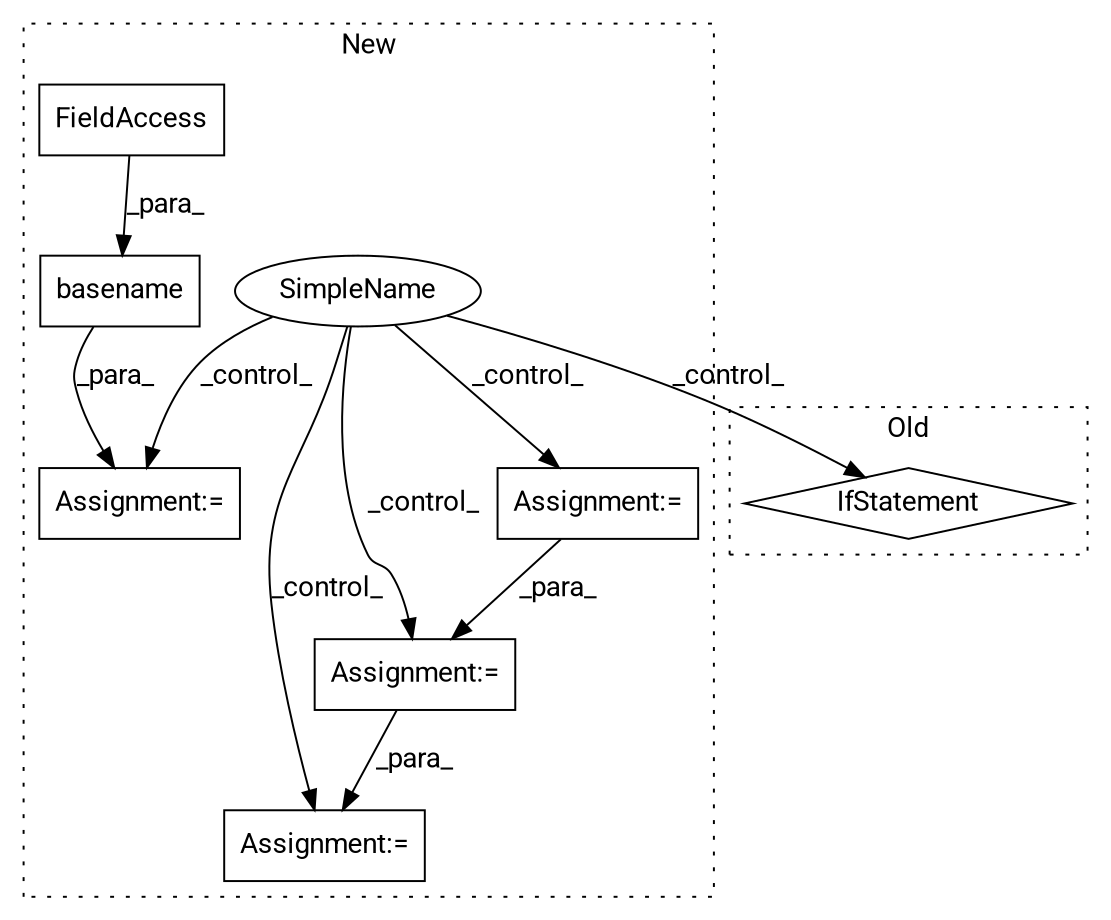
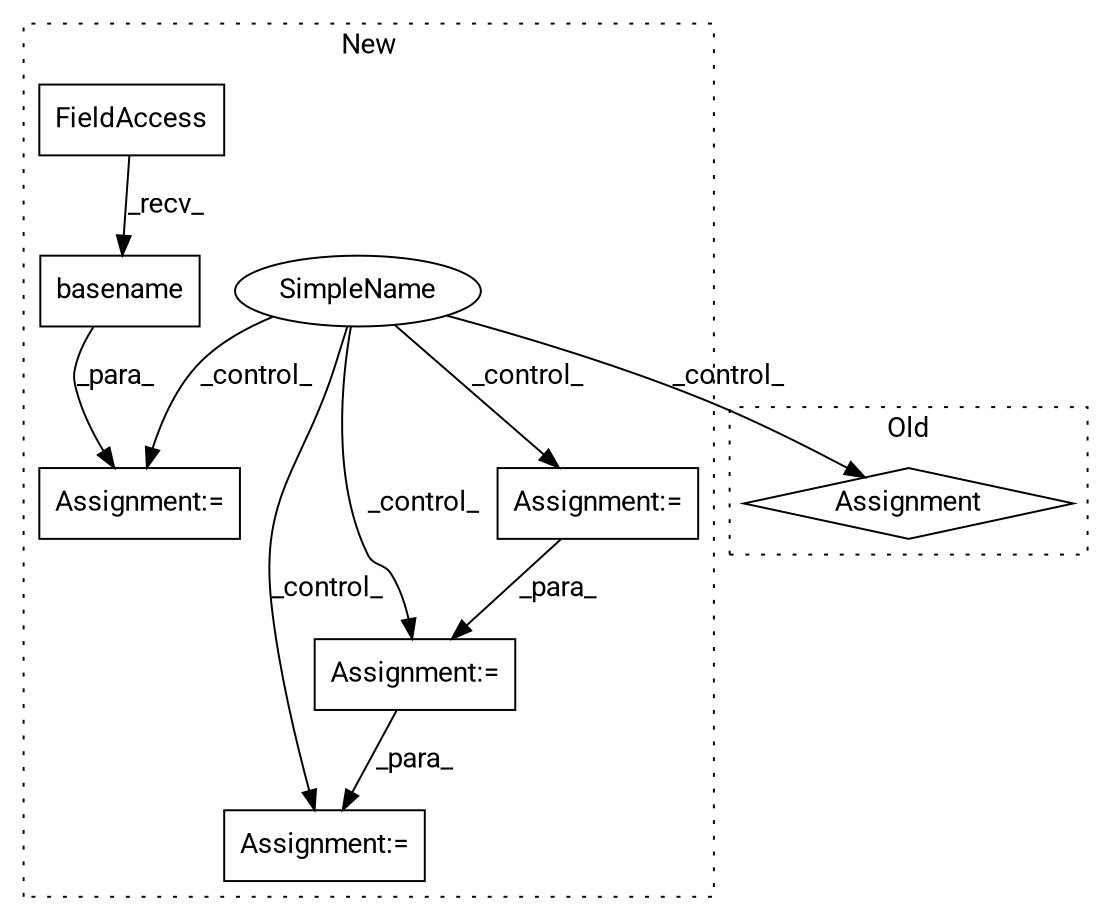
edge "FieldAccess" -> "basename": label "_para_" -> "_recv_"
node "IfStatement": label "IfStatement" -> "Assignment"
